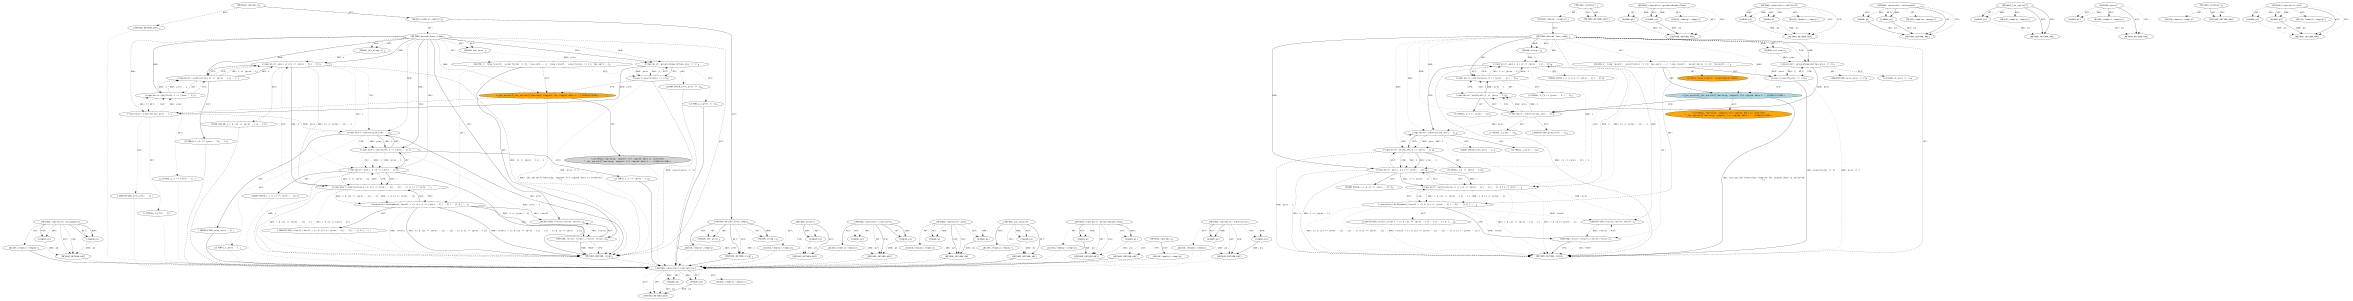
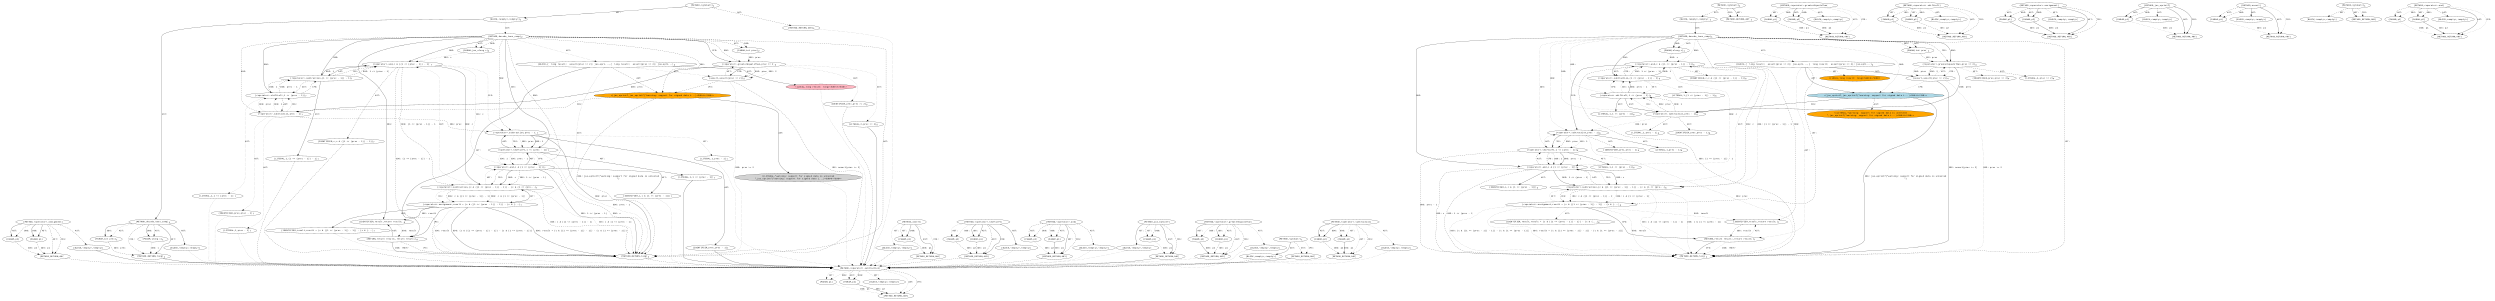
node "<(LOCAL,long result: long)<SUB>4</SUB>>": added
